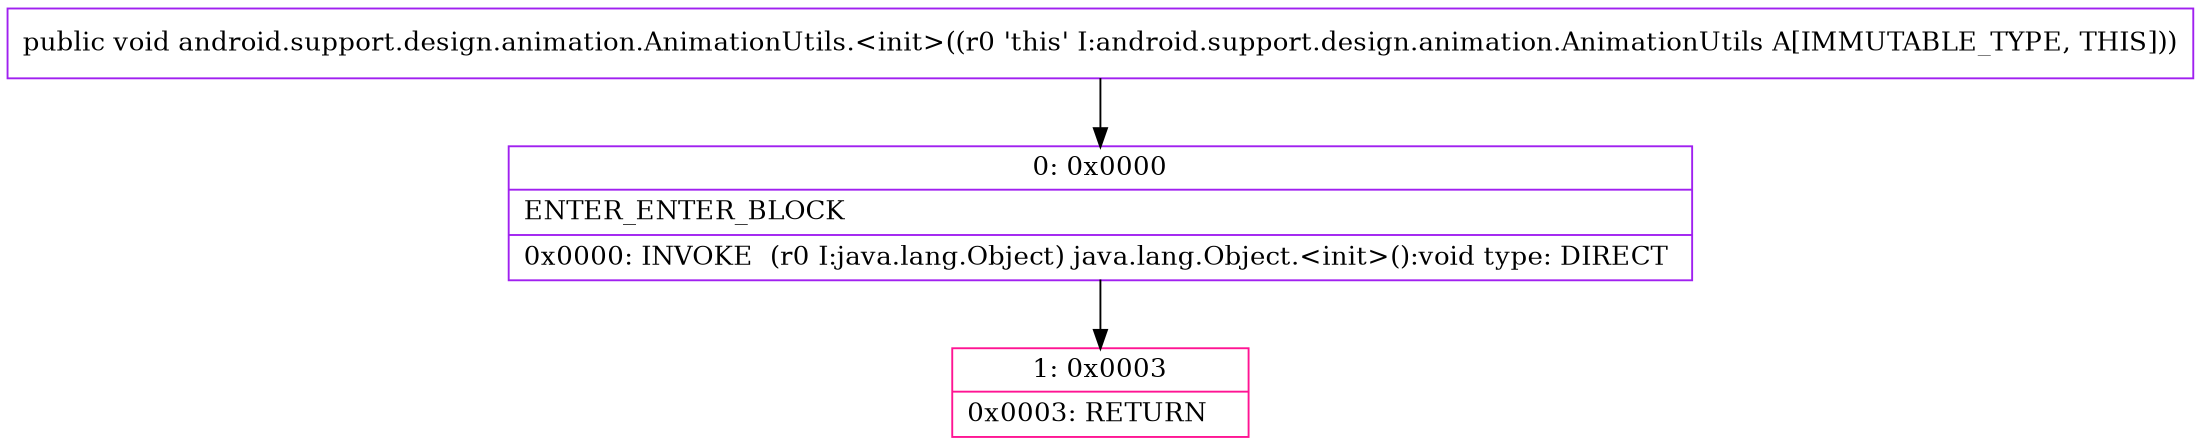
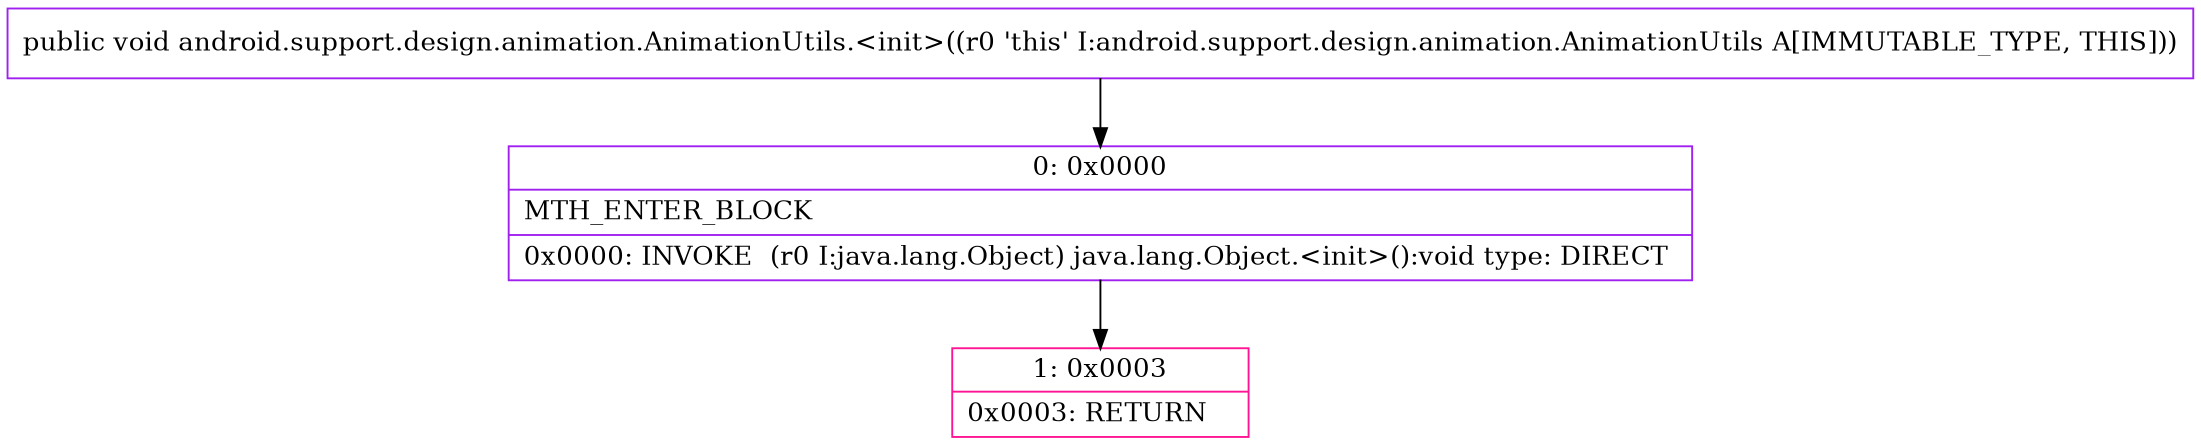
node "0: 0x0000": text "ENTER_ENTER_BLOCK" -> "MTH_ENTER_BLOCK"
